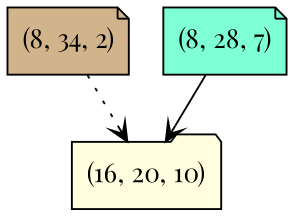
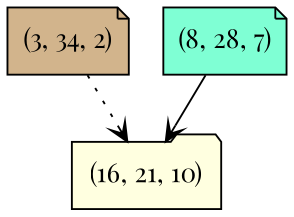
node "(8, 34, 2)": label "(8, 34, 2)" -> "(3, 34, 2)"
node "(16, 20, 10)": label "(16, 20, 10)" -> "(16, 21, 10)"
